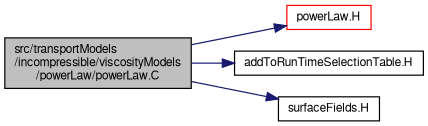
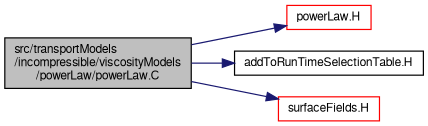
node "surfaceFields.H": color black -> red
